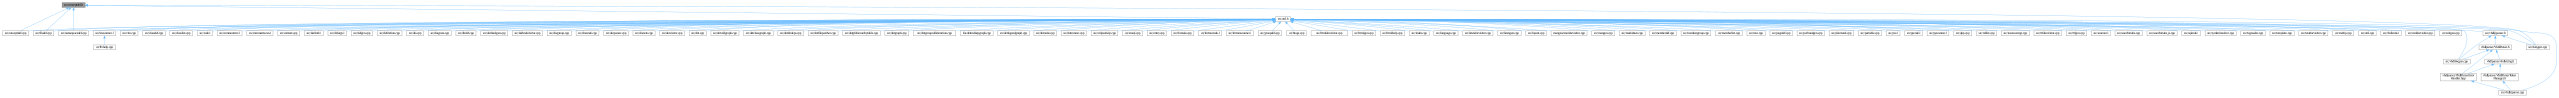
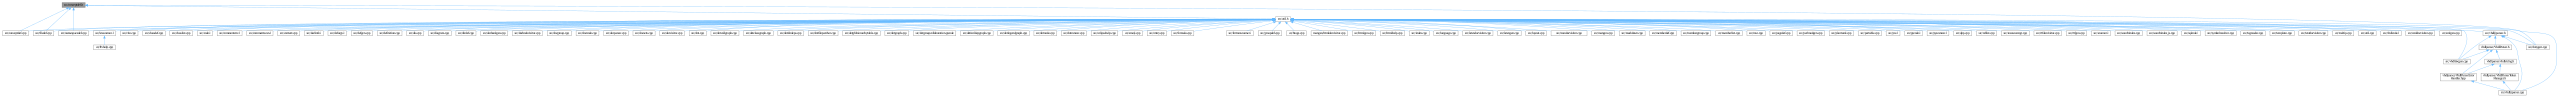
node "src/dotgroupcollaboration.cpp": label "src/dotgroupcollaboration.cpp" -> "src/dotgroupcollaboration.pycode"
node "dia/dotincldepgraph.cpp": label "dia/dotincldepgraph.cpp" -> "src/dotincldepgraph.cpp"
node "src/fortrancode.l": removed
node "src/htmldocvisitor.cpp": label "src/htmldocvisitor.cpp" -> "mangen/htmldocvisitor.cpp"
node "mangen/mandocvisitor.cpp": label "mangen/mandocvisitor.cpp" -> "src/mandocvisitor.cpp"
edge "src/vhdljjparser.cpp" -> "src/vhdljjparser.h": added
